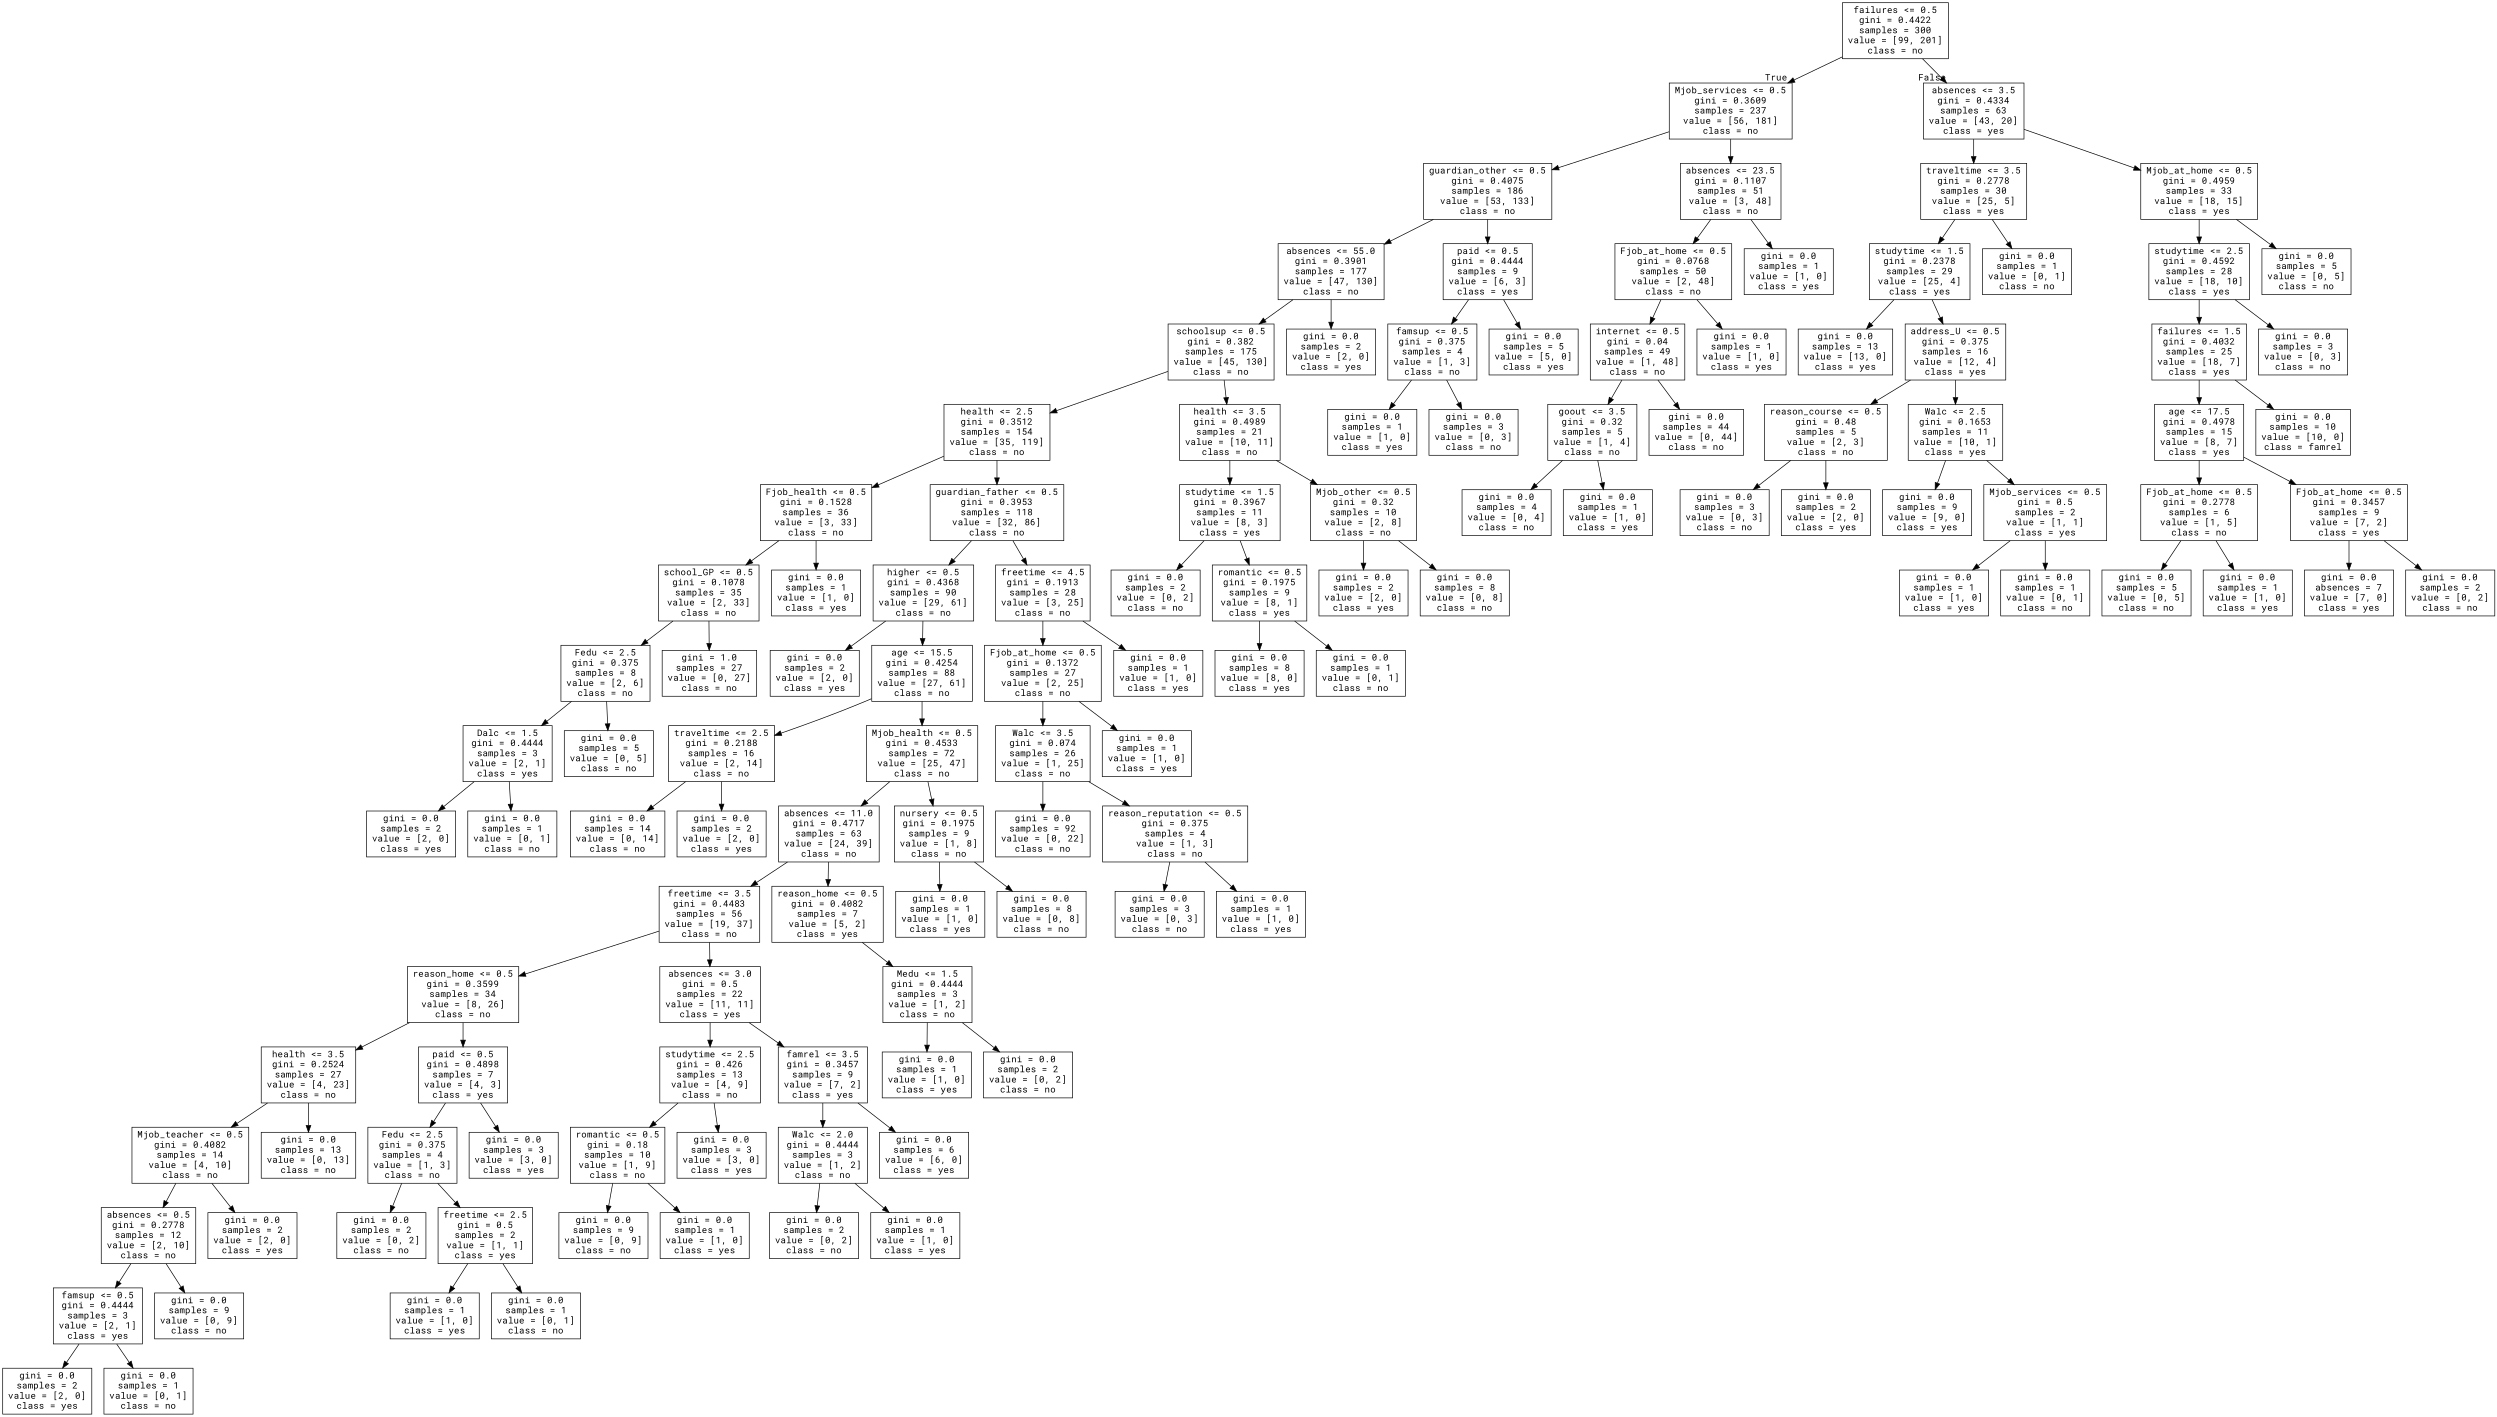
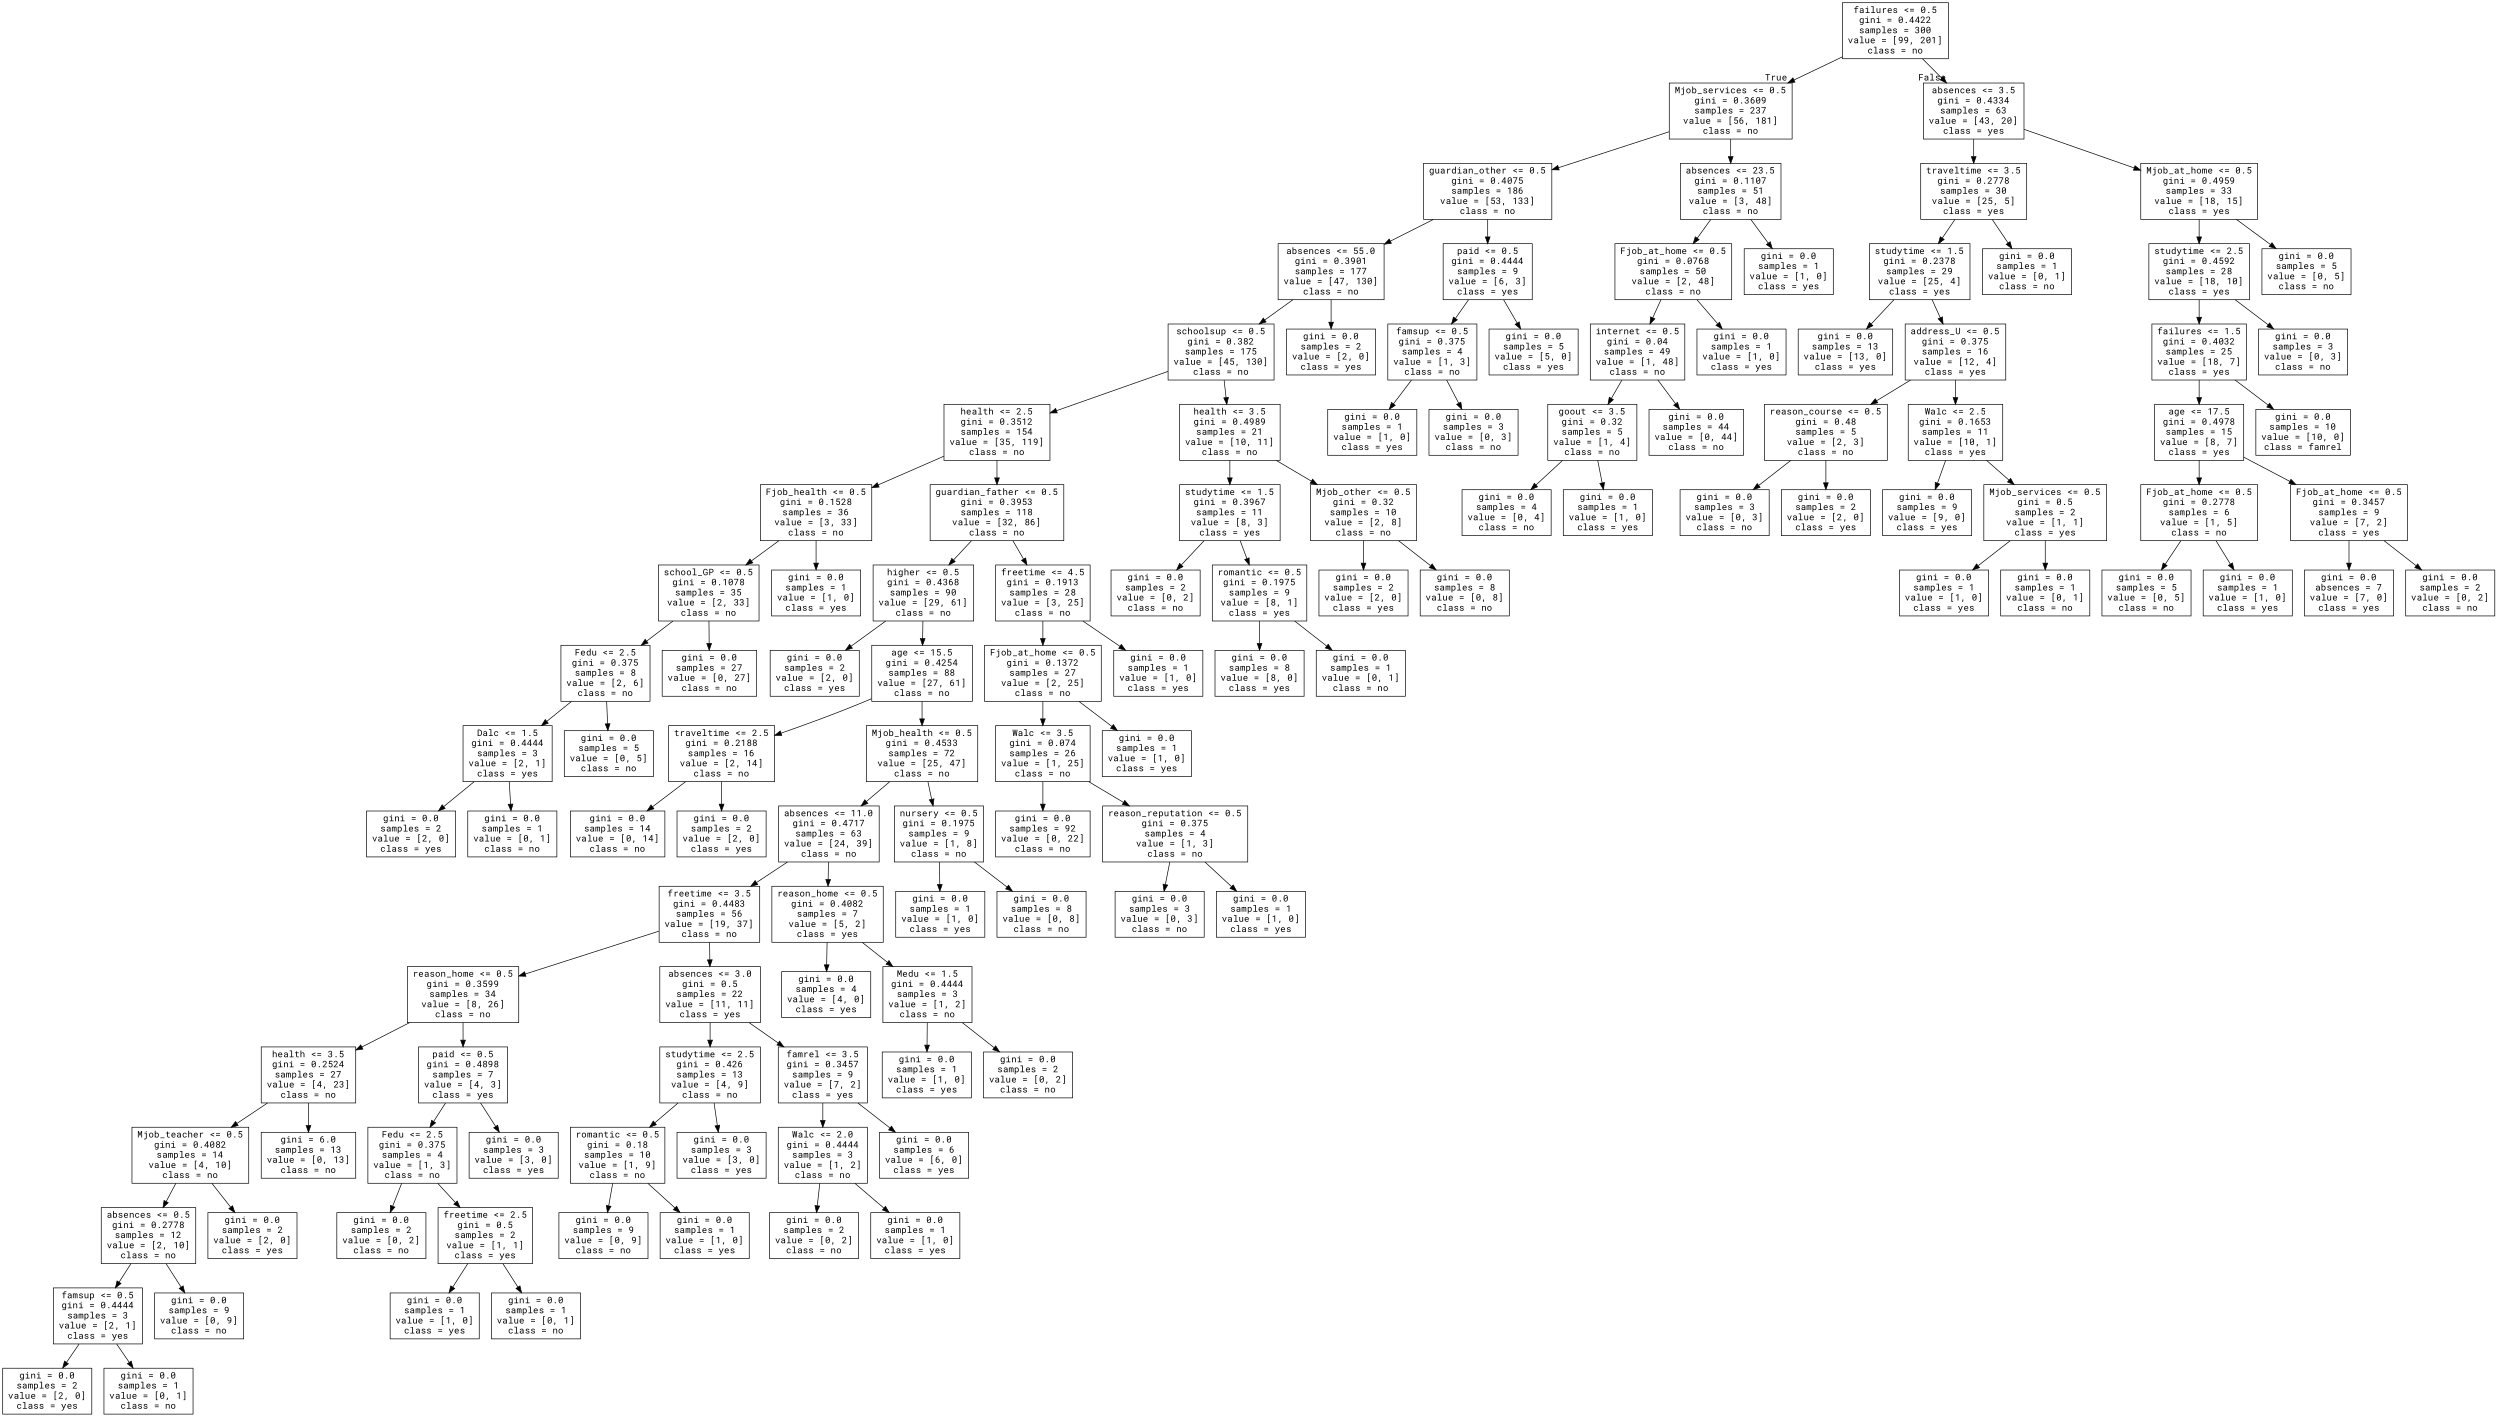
node "gini = 1.0 samples = 27 value = [0, 27] class = no": label "gini = 1.0 samples = 27 value = [0, 27] class = no" -> "gini = 0.0 samples = 27 value = [0, 27] class = no"
node "gini = 0.0 samples = 4 value = [4, 0] class = yes": added
node "gini = 0.0 samples = 13 value = [0, 13] class = no": label "gini = 0.0 samples = 13 value = [0, 13] class = no" -> "gini = 6.0 samples = 13 value = [0, 13] class = no"
